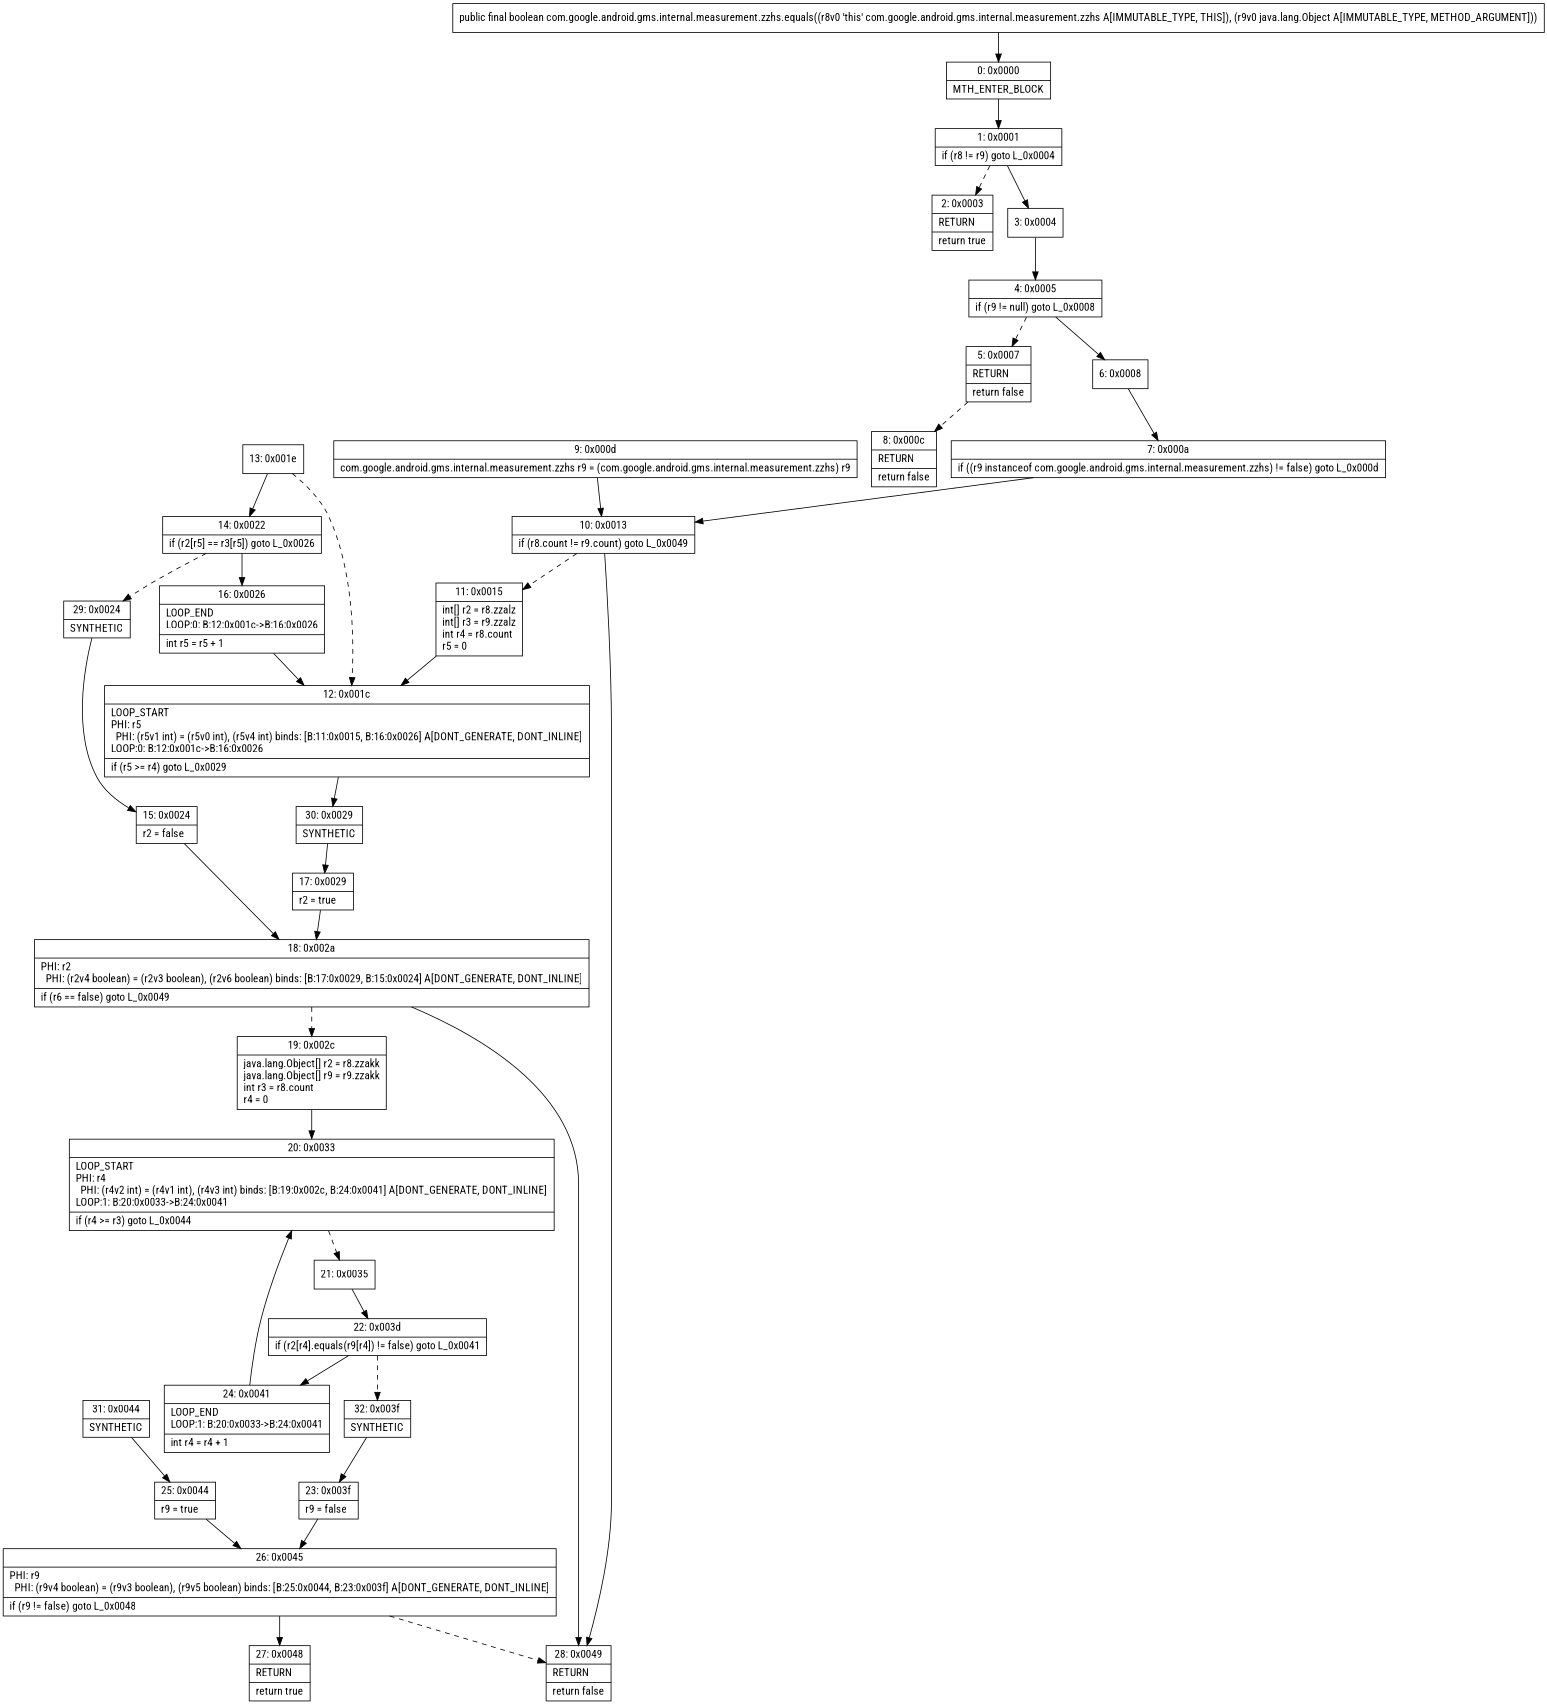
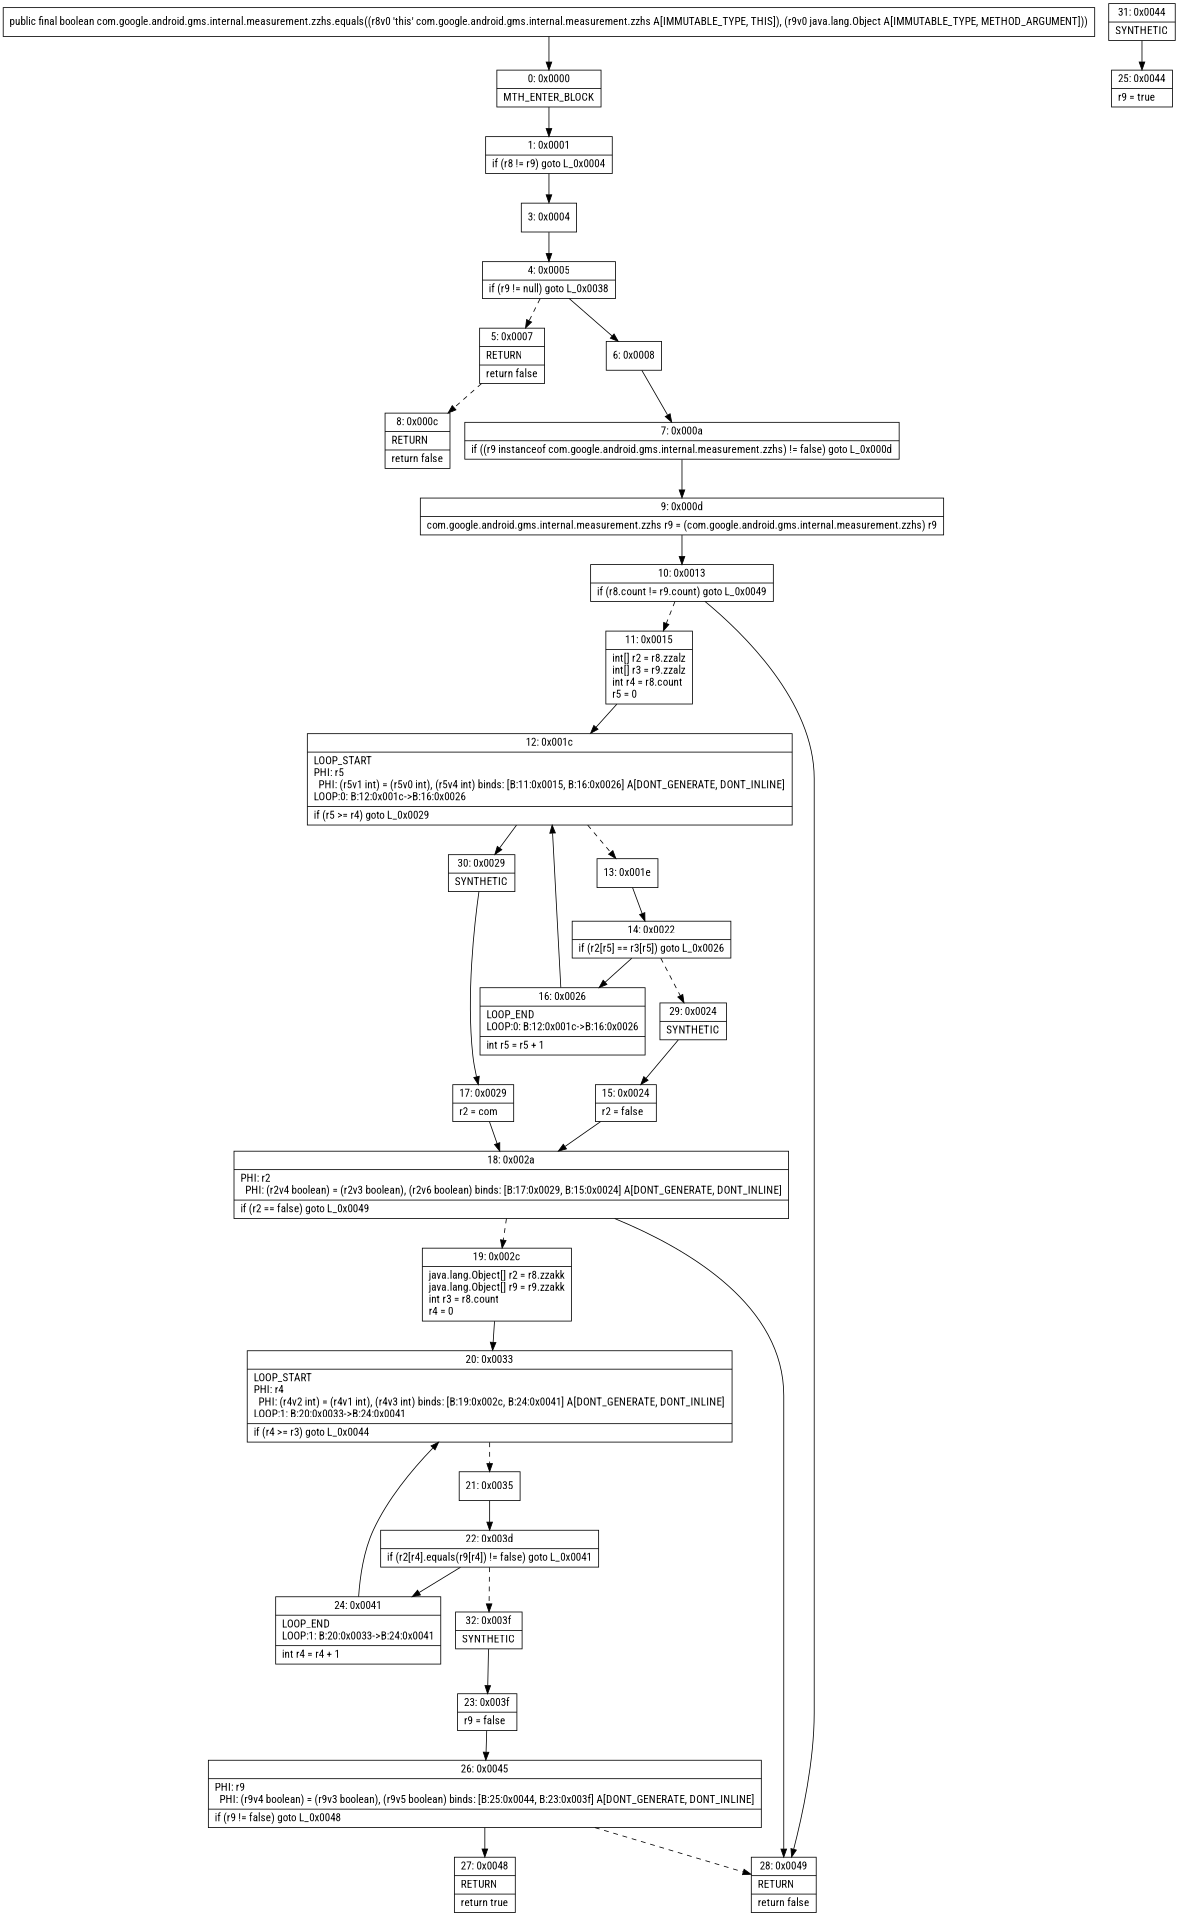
node "2: 0x0003": removed
node "4: 0x0005": text "if (r9 != null) goto L_0x0008" -> "if (r9 != null) goto L_0x0038"
edge "7: 0x000a" -> "10: 0x0013": now "7: 0x000a" -> "9: 0x000d"
edge "13: 0x001e" -> "12: 0x001c": reversed
node "17: 0x0029": text "r2 = true" -> "r2 = com"
node "18: 0x002a": text "if (r6 == false) goto L_0x0049" -> "if (r2 == false) goto L_0x0049"
edge "25: 0x0044" -> "26: 0x0045": removed
